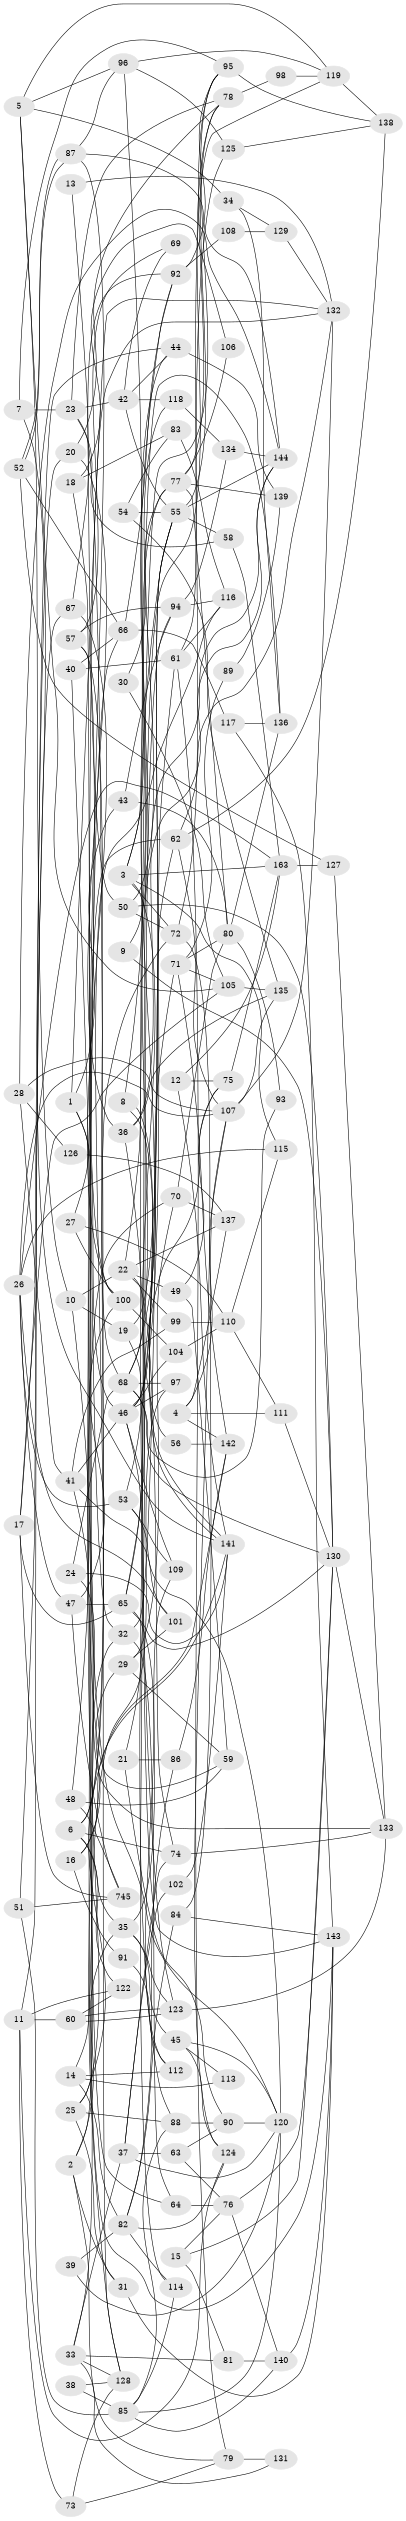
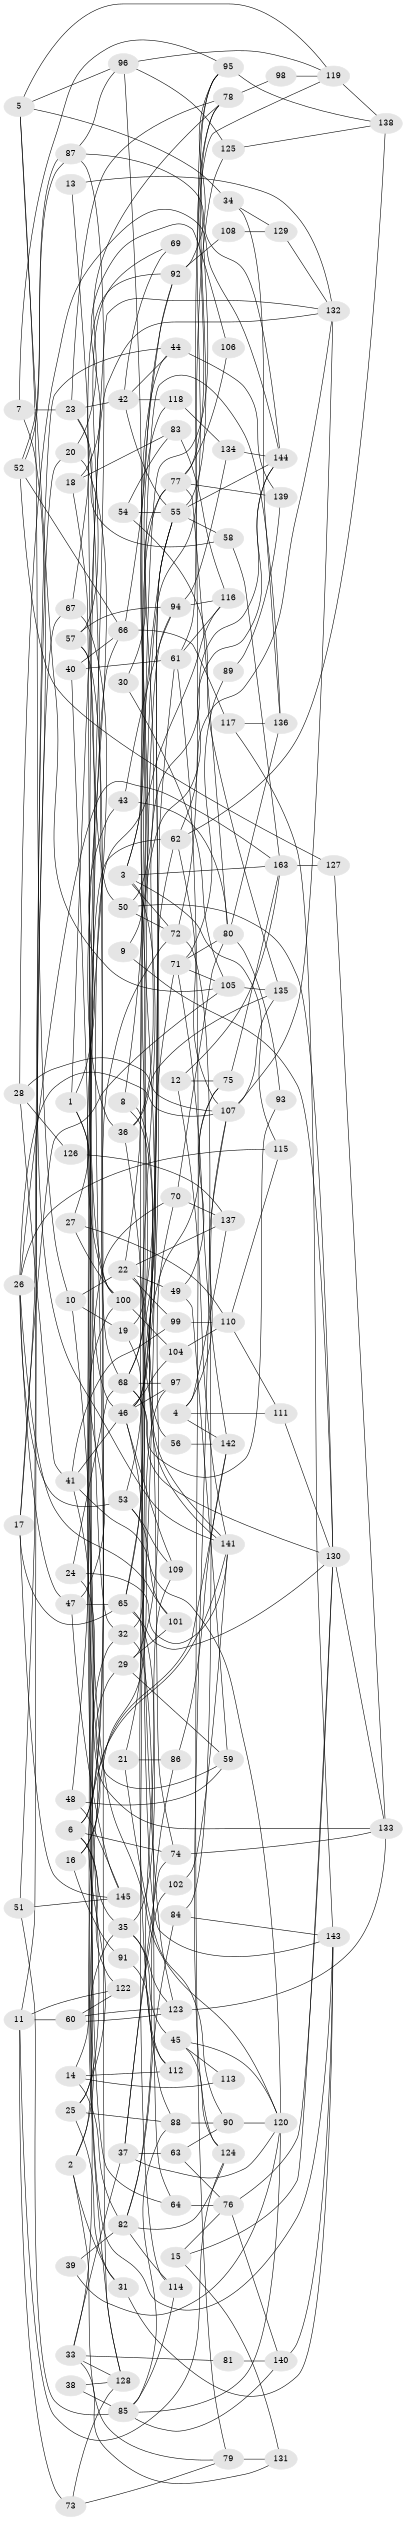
node "745": label "745" -> "145"
edge "15" -- "81": now "15" -- "131"
